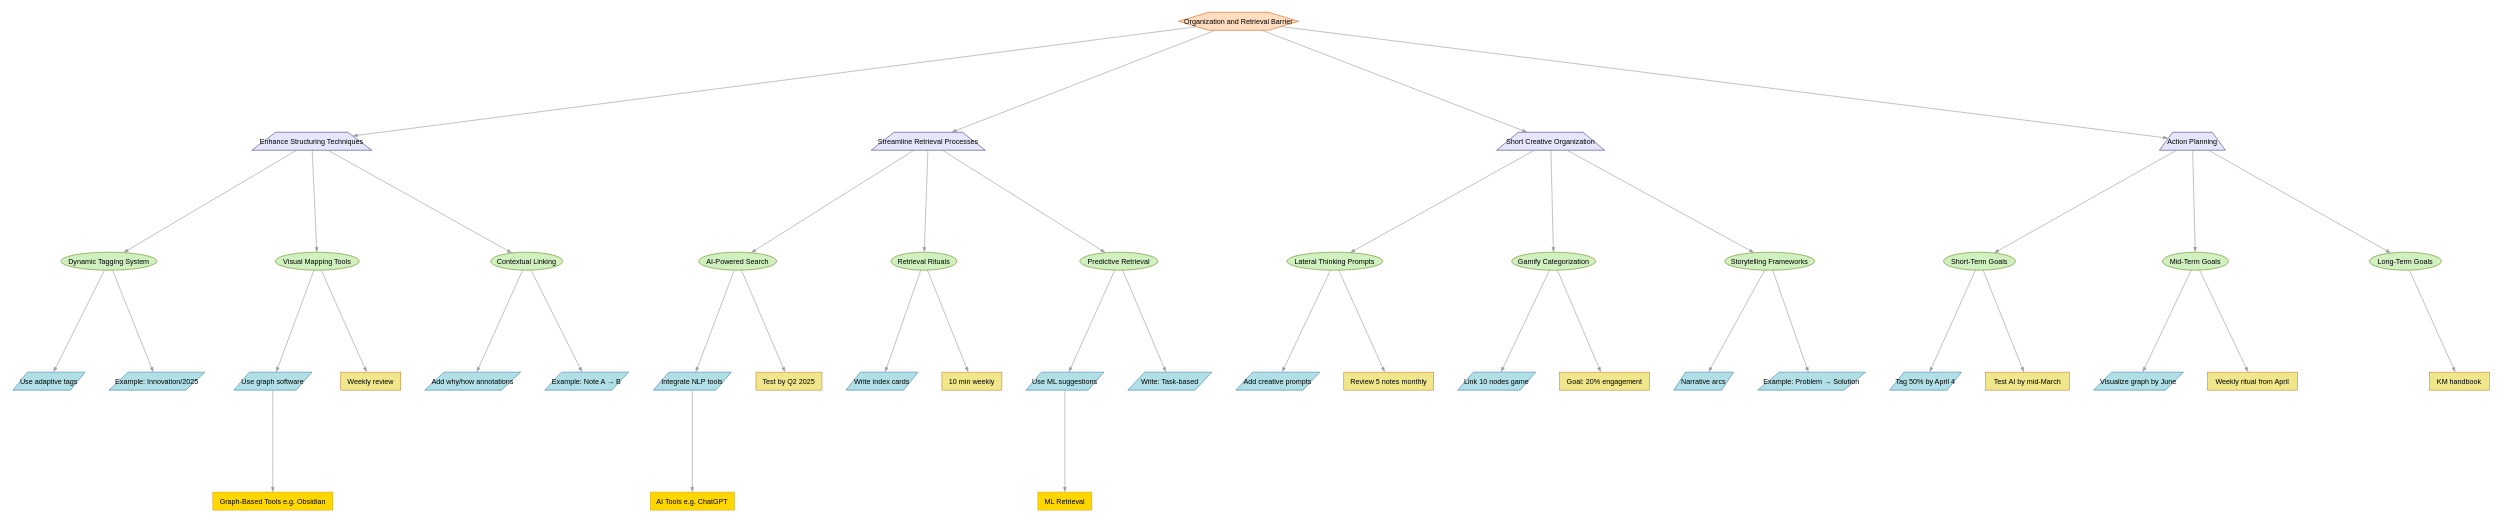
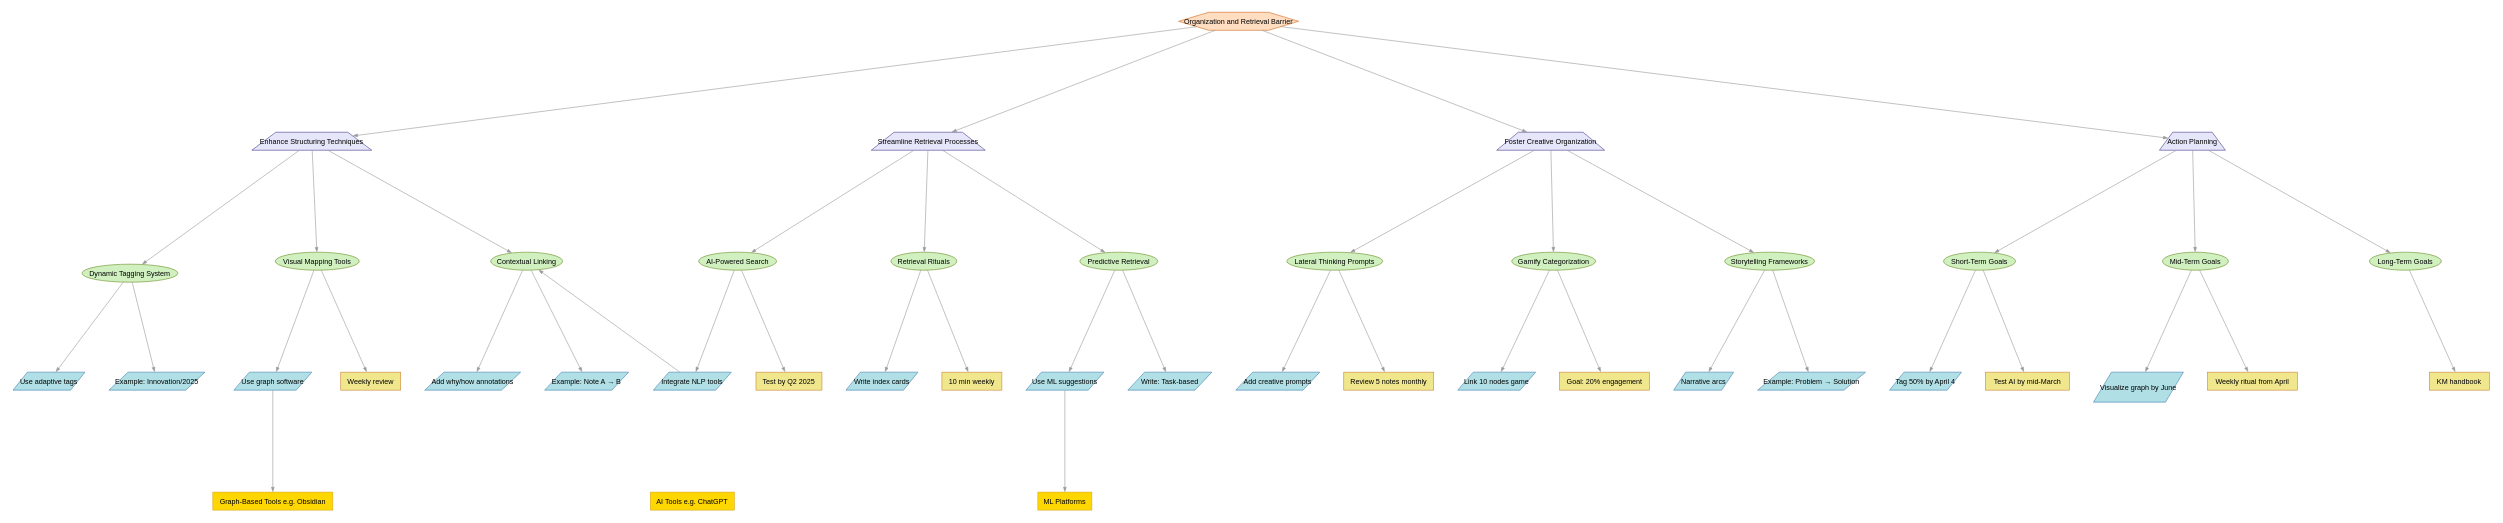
node "Short Creative Organization": label "Short Creative Organization" -> "Foster Creative Organization"
node "Dynamic Tagging System": moved (108, 261) -> (129, 273)
node "Visualize graph by June": size 90x18 -> 90x30
edge "Integrate NLP tools" -> "AI Tools e.g. ChatGPT": now "Integrate NLP tools" -> "Contextual Linking"
node "ML Retrieval": label "ML Retrieval" -> "ML Platforms"
